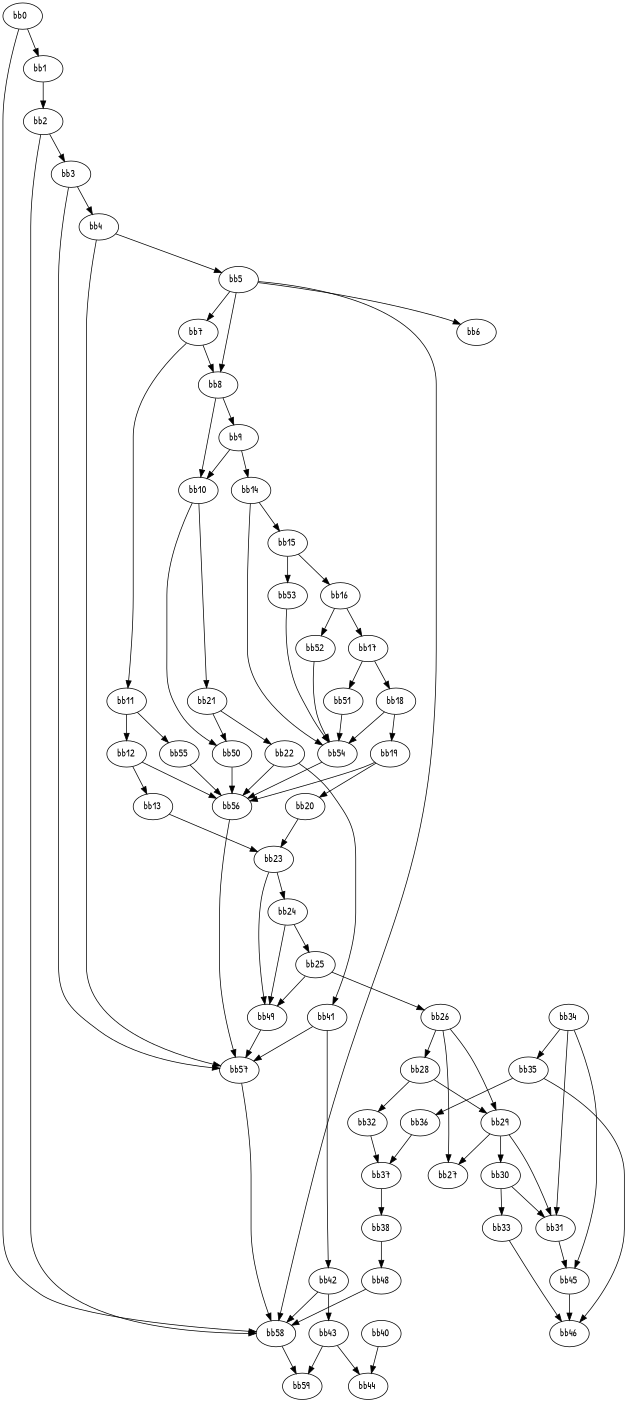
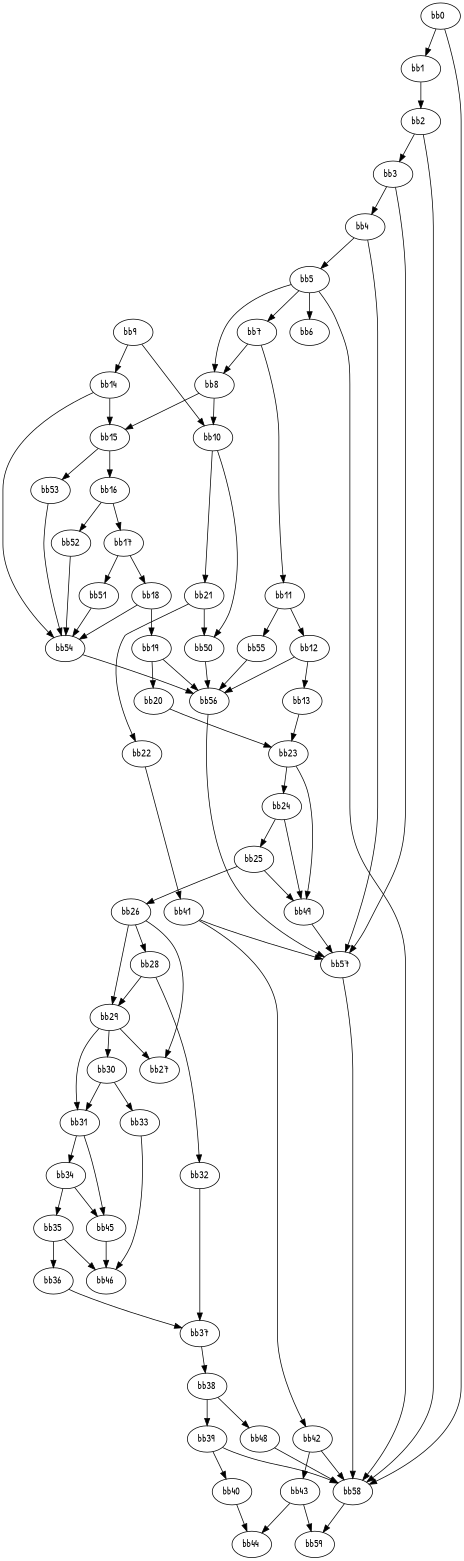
edge "bb8" -> "bb9": now "bb8" -> "bb15"
edge "bb22" -> "bb56": removed
edge "bb34" -> "bb31": reversed
node "bb39": added
